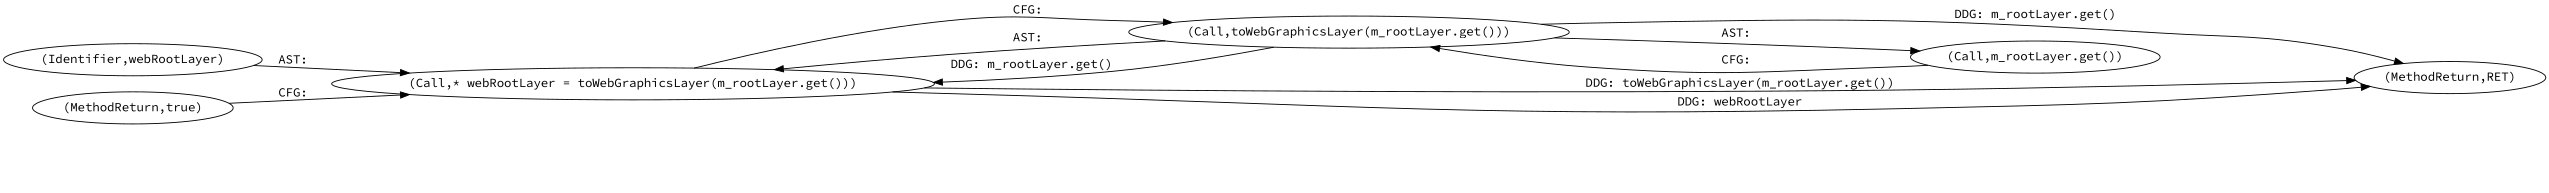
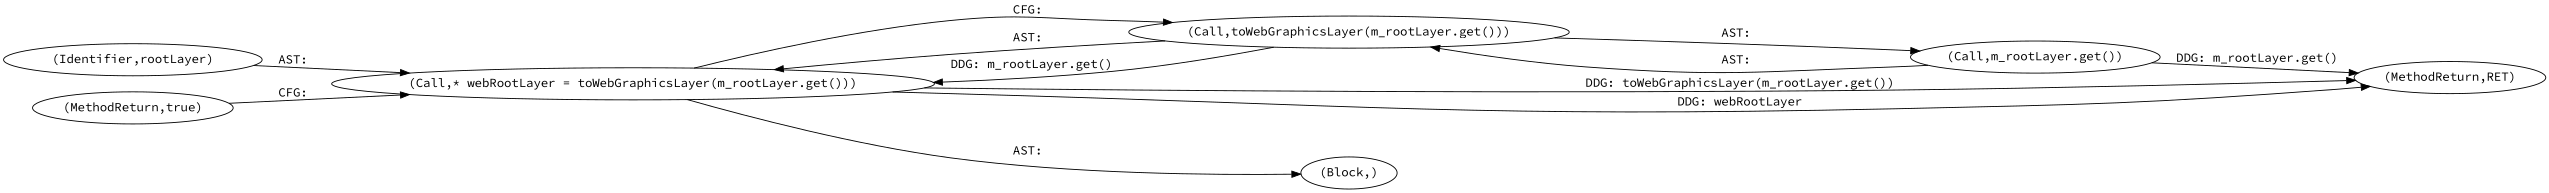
edge "(Call,toWebGraphicsLayer(m_rootLayer.get()))" -> "(MethodReturn,RET)": now "(Call,m_rootLayer.get())" -> "(MethodReturn,RET)"
node "(Identifier,webRootLayer)": label "(Identifier,webRootLayer)" -> "(Identifier,rootLayer)"
edge "(Call,m_rootLayer.get())" -> "(Call,toWebGraphicsLayer(m_rootLayer.get()))": label "CFG: " -> "AST: "
node "(Block,)": added
